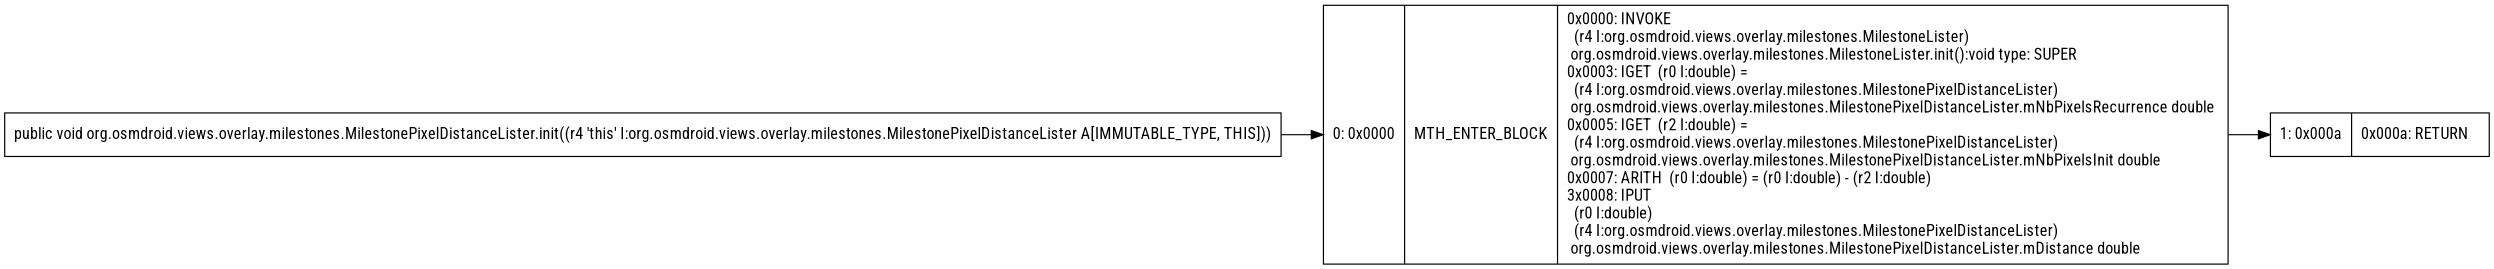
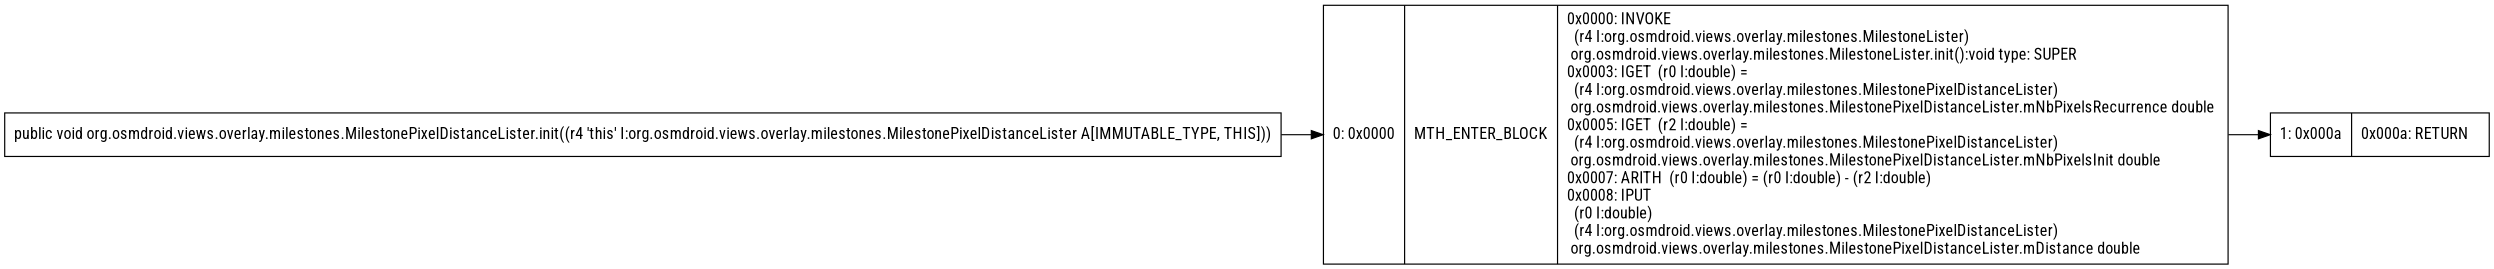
node "0: 0x0000": text "3x0008: IPUT" -> "0x0008: IPUT"
